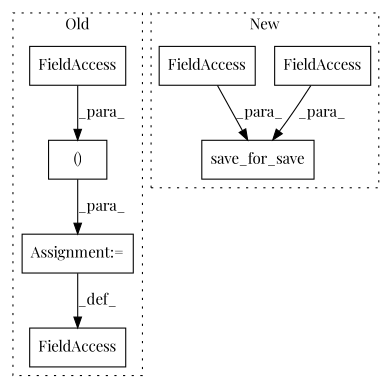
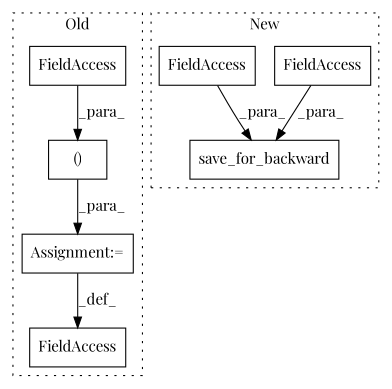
node "save_for_save": label "save_for_save" -> "save_for_backward"
